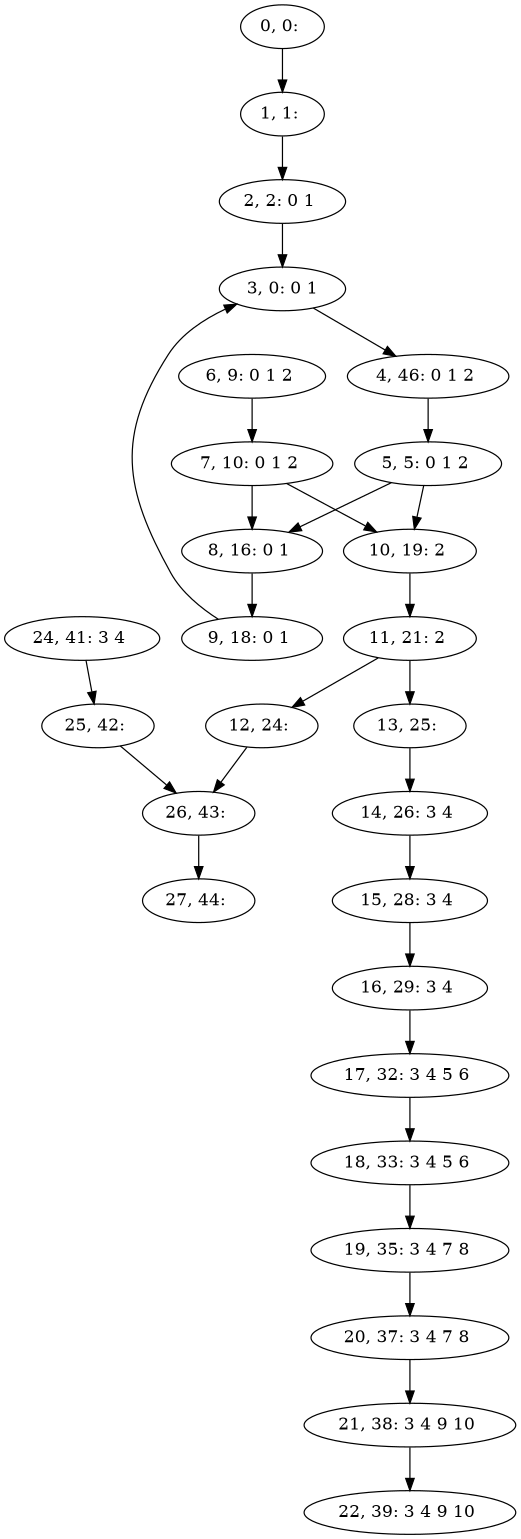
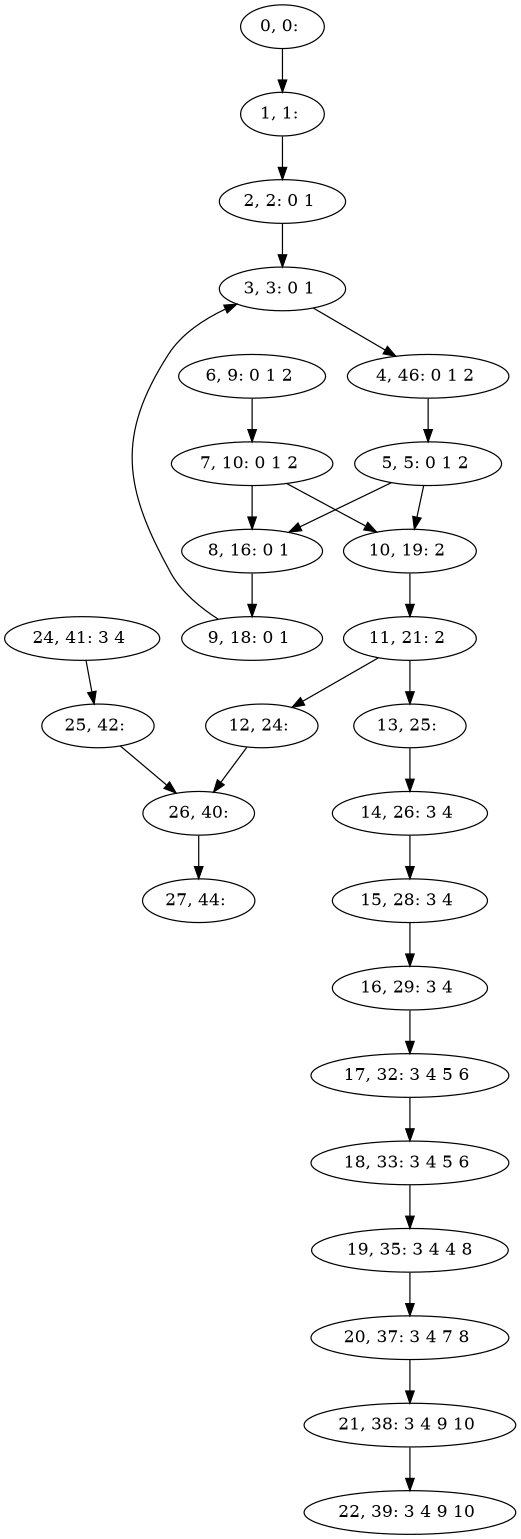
node "3, 0: 0 1": label "3, 0: 0 1" -> "3, 3: 0 1"
node "26, 43:": label "26, 43:" -> "26, 40:"
node "19, 35: 3 4 7 8": label "19, 35: 3 4 7 8" -> "19, 35: 3 4 4 8"
